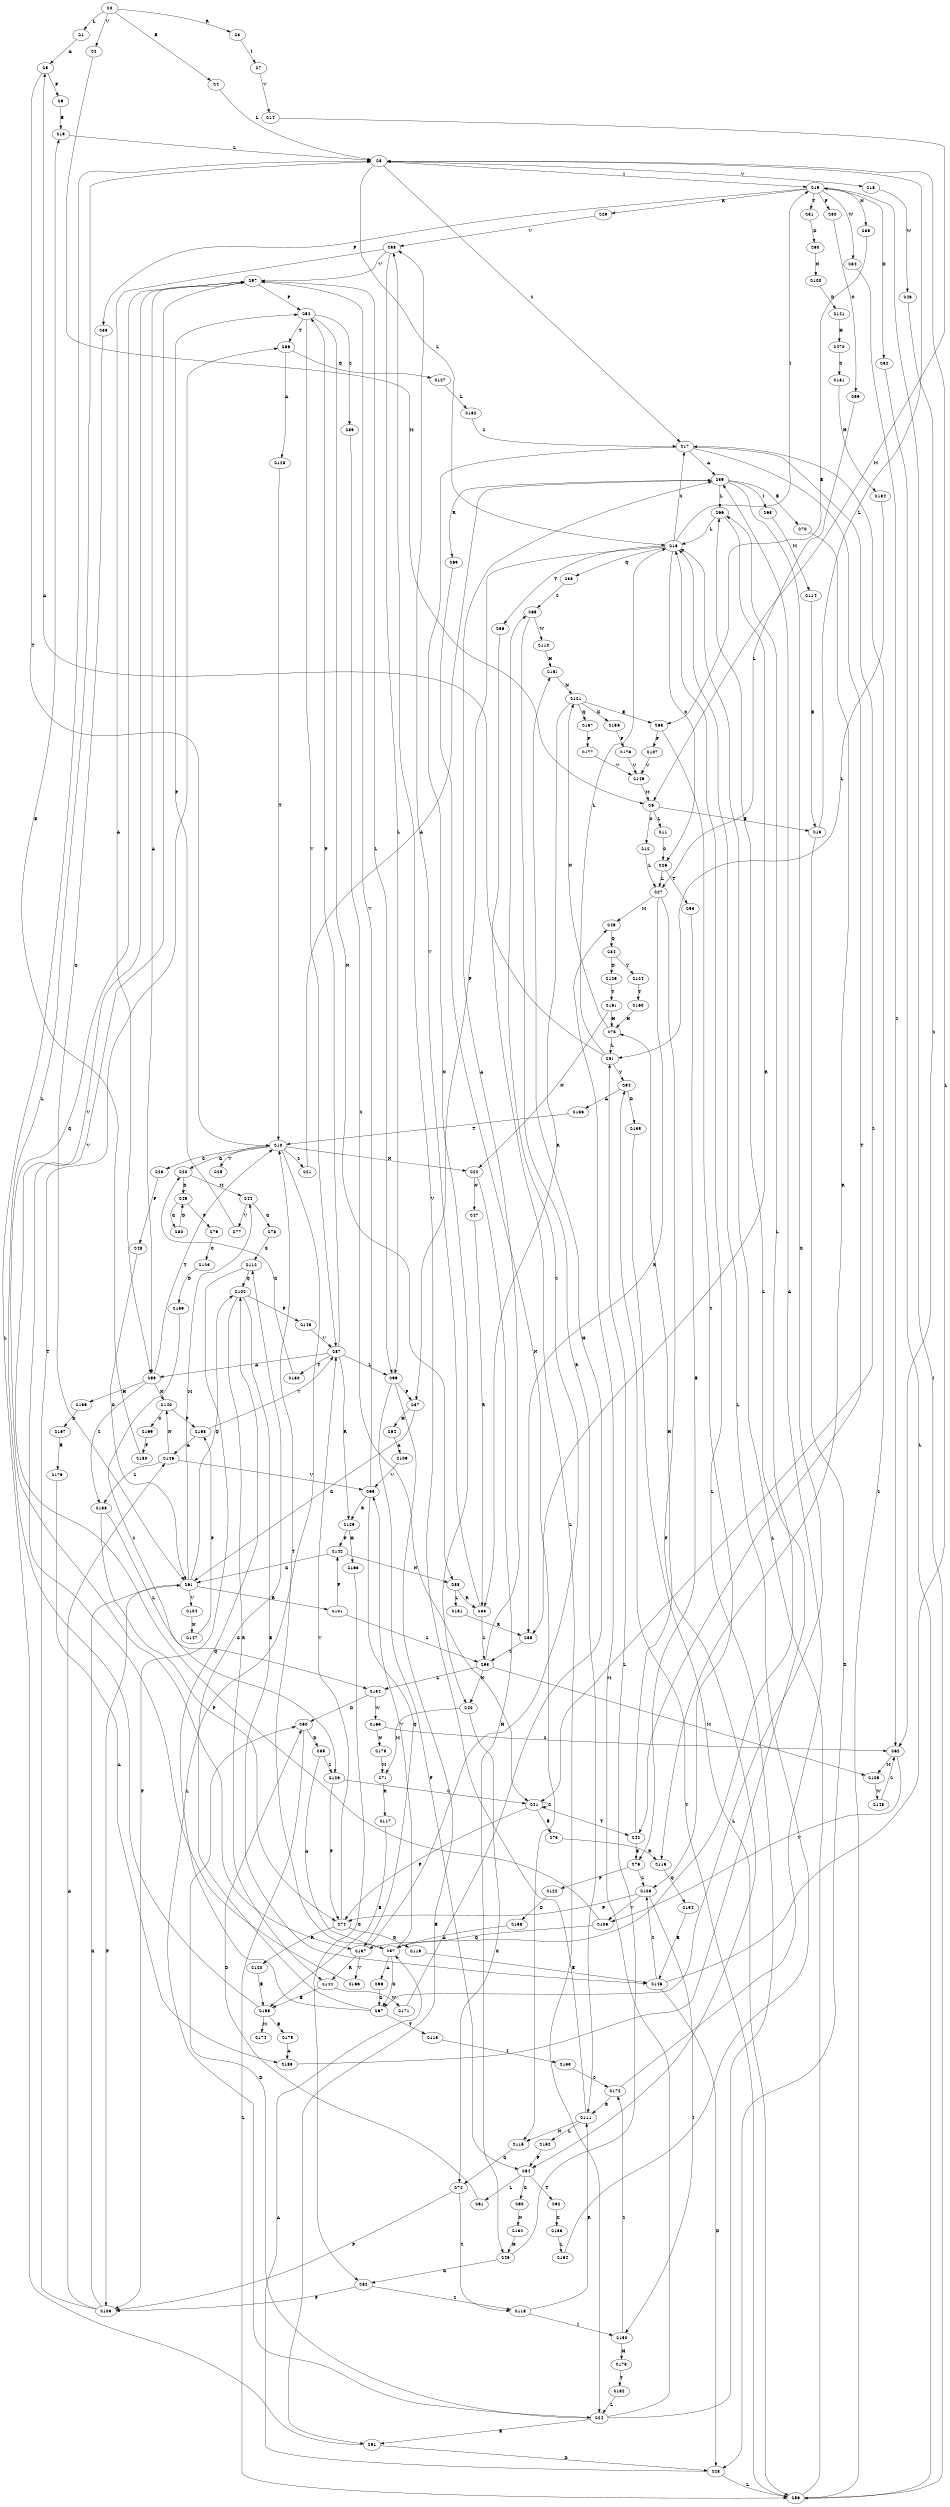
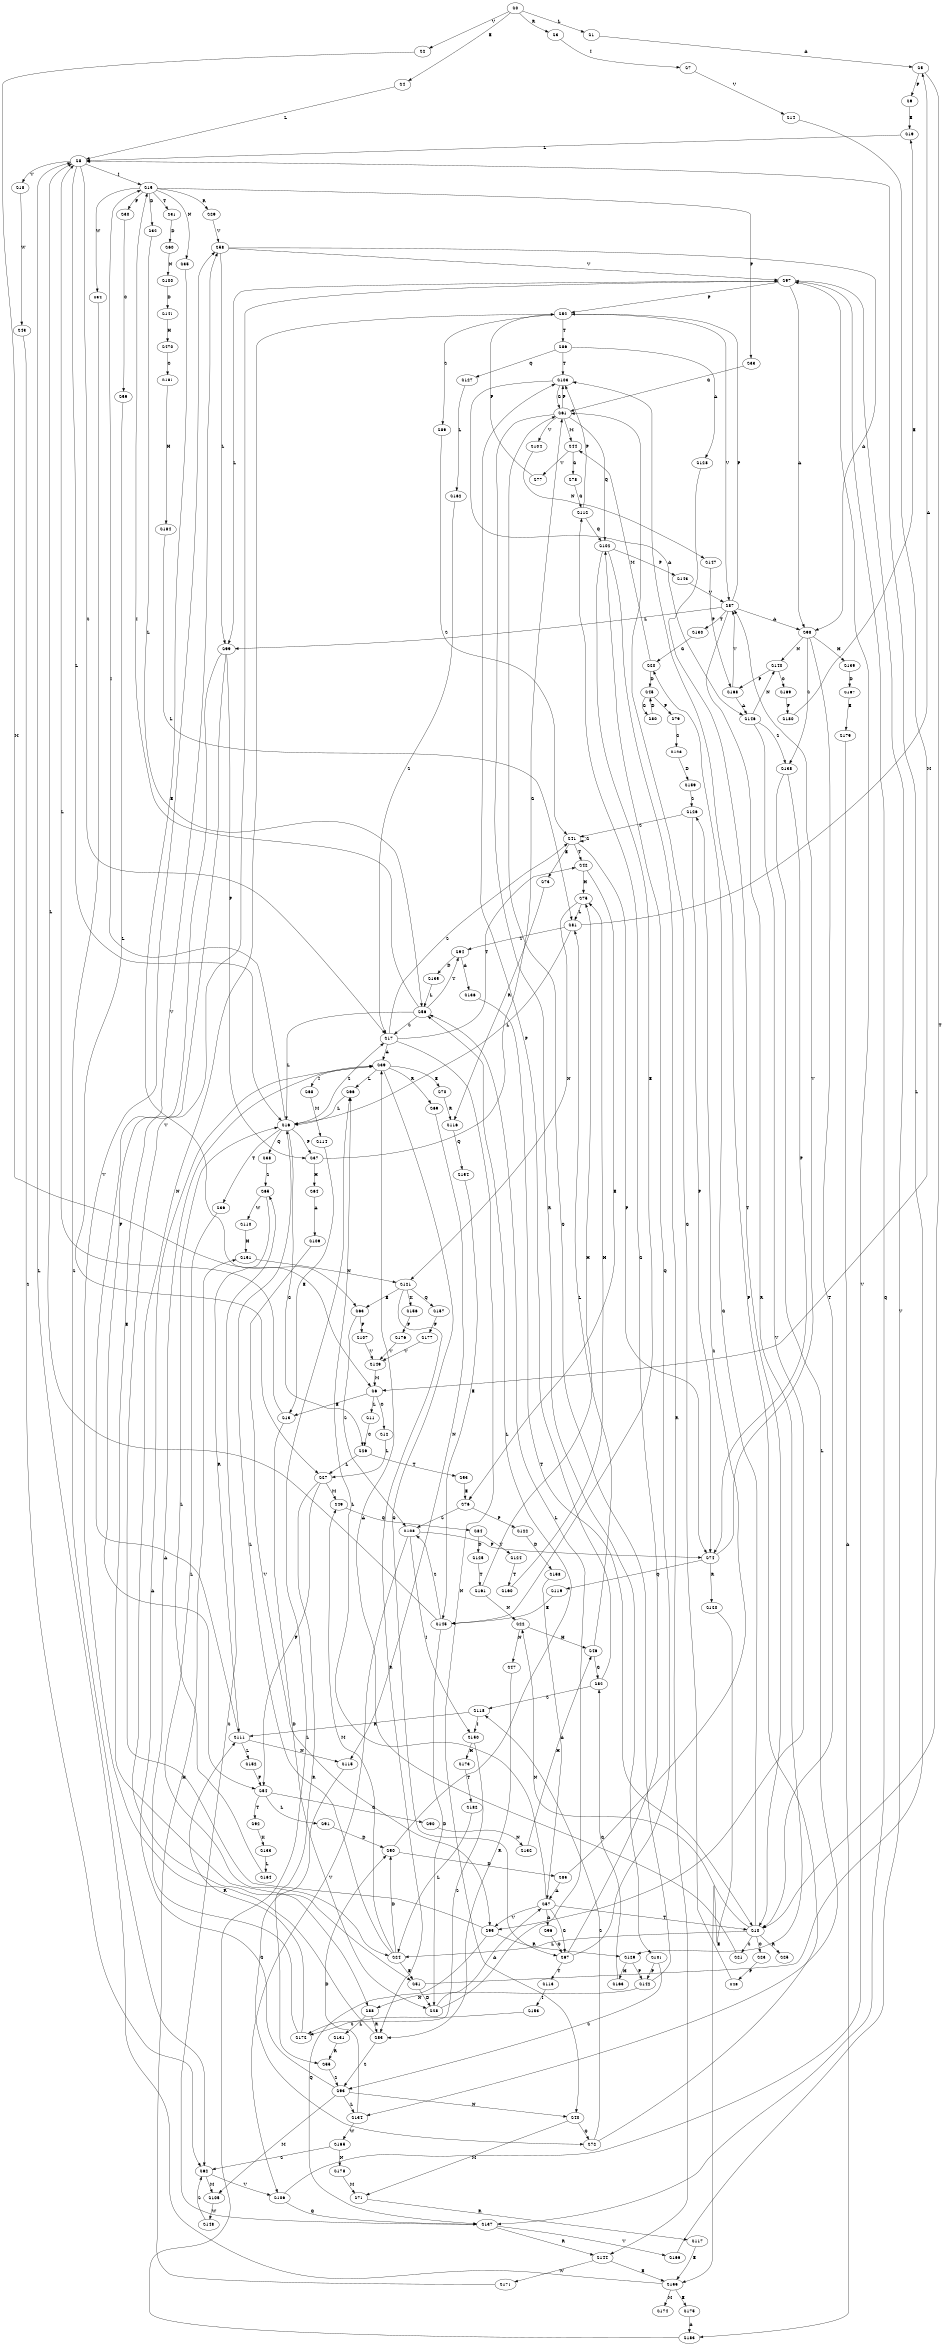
edge "S66" -> "S55": removed, label "R"
edge "S10" -> "S25": label "V" -> "R"
edge "S103" -> "S86": reversed
